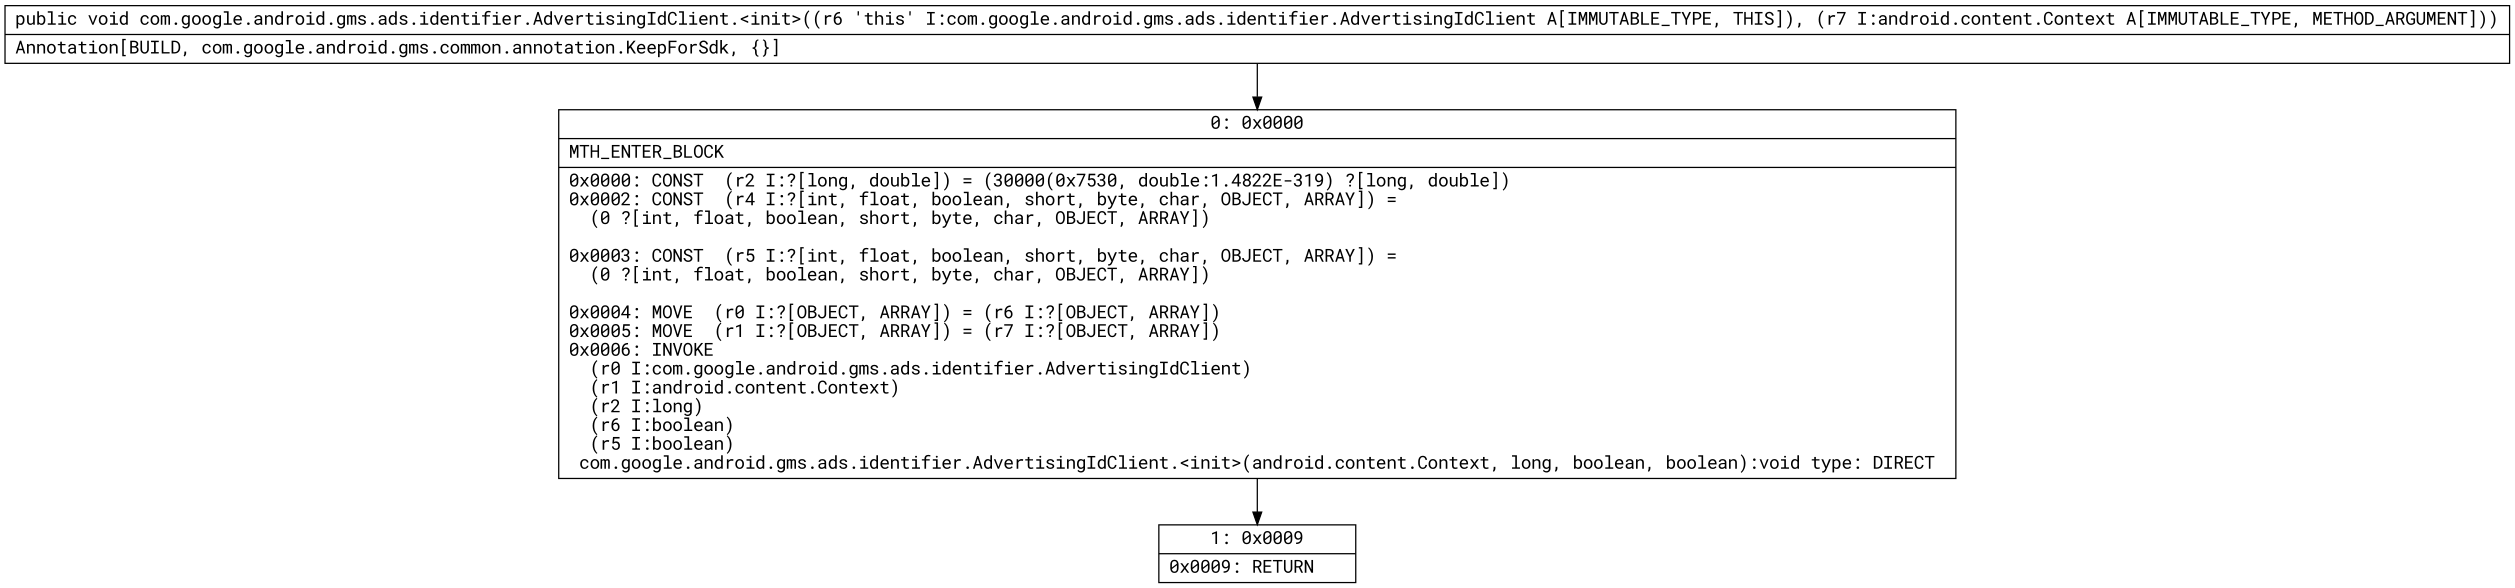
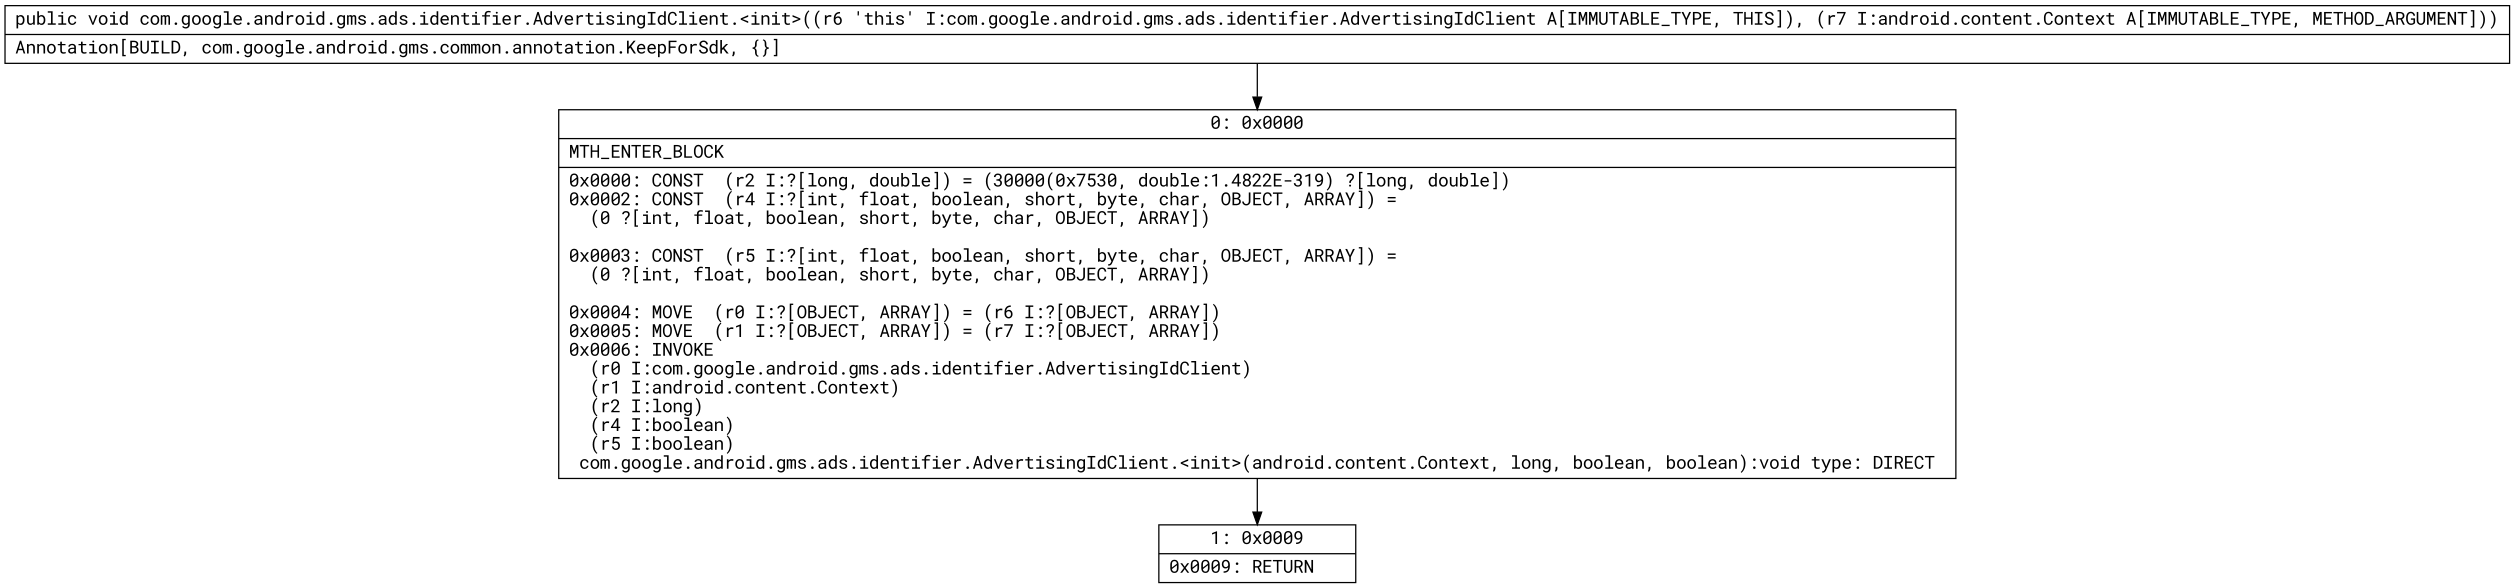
node "0: 0x0000": text "(r6 I:boolean)" -> "(r4 I:boolean)"
